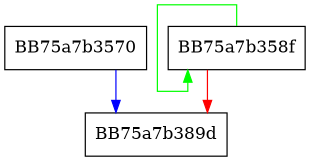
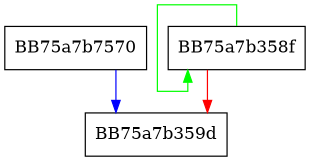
node "BB75a7b3570": label "BB75a7b3570" -> "BB75a7b7570"
node "BB75a7b389d": label "BB75a7b389d" -> "BB75a7b359d"
